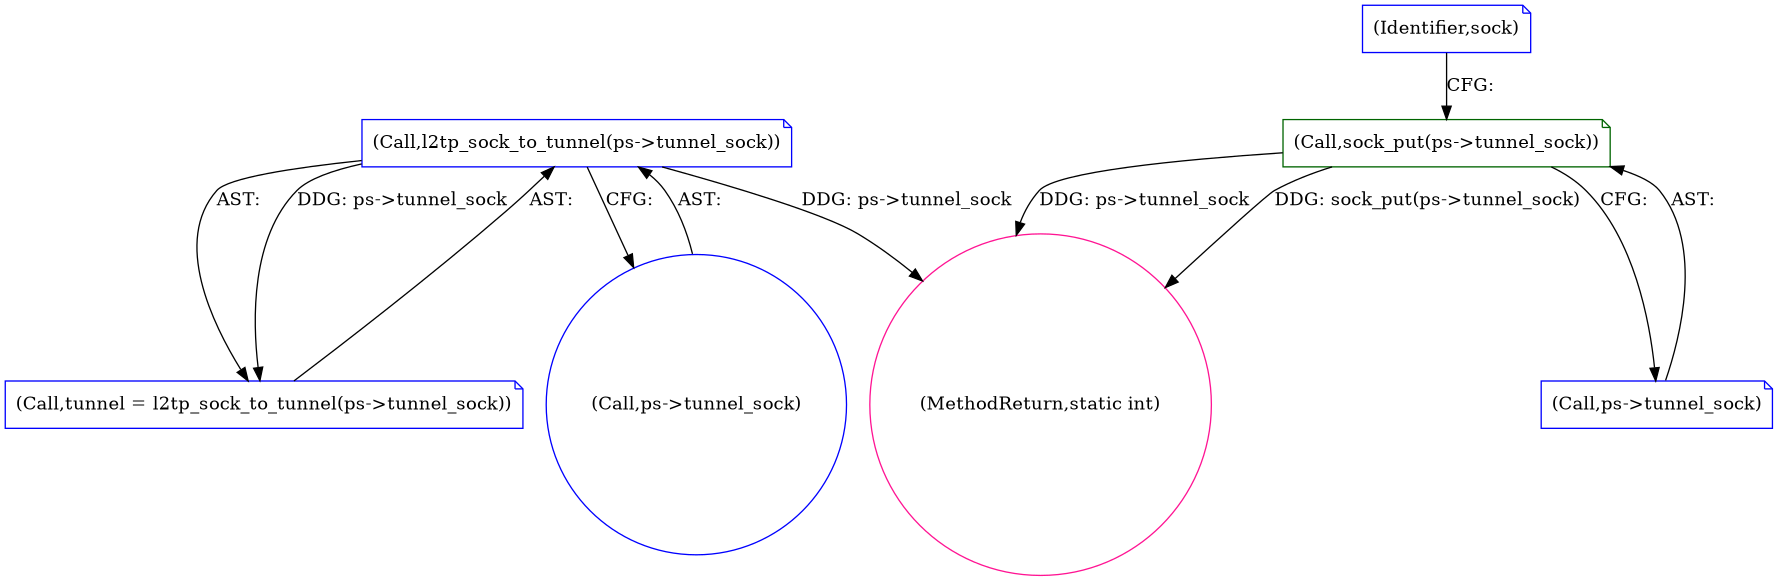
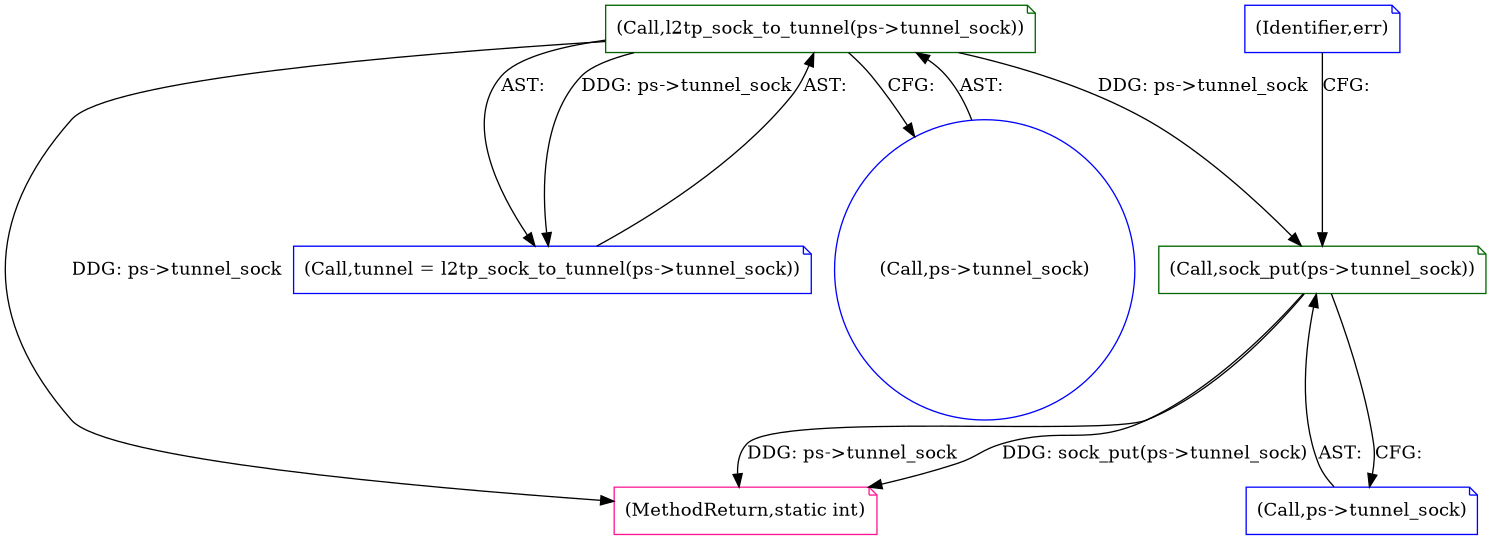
node "(Identifier,sock)": label "(Identifier,sock)" -> "(Identifier,err)"
edge "(Call,l2tp_sock_to_tunnel(ps->tunnel_sock))" -> "(Call,sock_put(ps->tunnel_sock))": added, label "DDG: ps->tunnel_sock"
node "(Call,l2tp_sock_to_tunnel(ps->tunnel_sock))": color blue -> darkgreen
node "(MethodReturn,static int)": shape circle -> note
